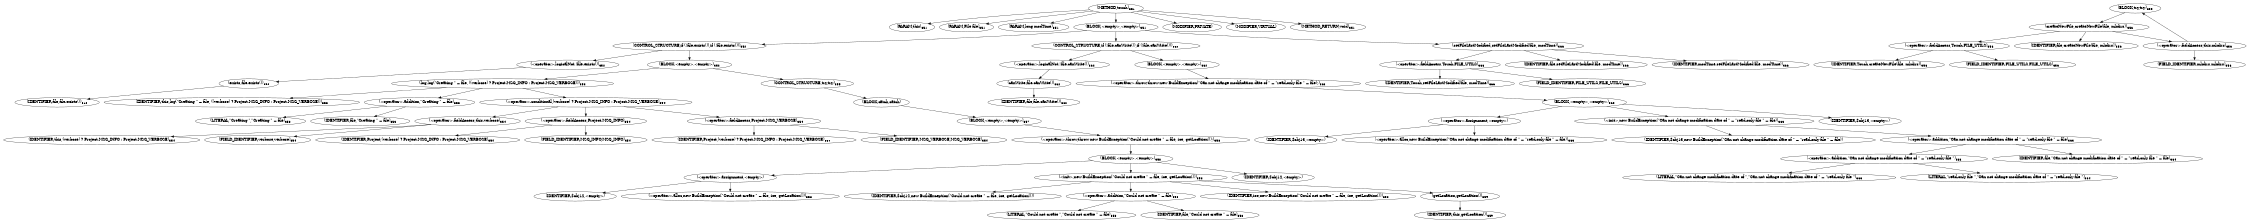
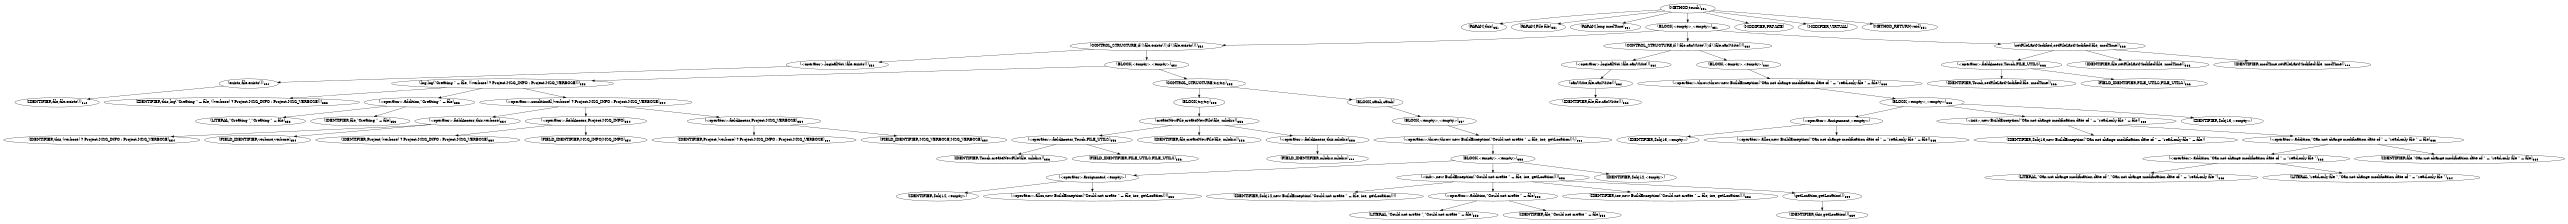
edge "(<operator>.fieldAccess,this.mkdirs)" -> "(BLOCK,try,try)": now "(CONTROL_STRUCTURE,try,try)" -> "(BLOCK,try,try)"
